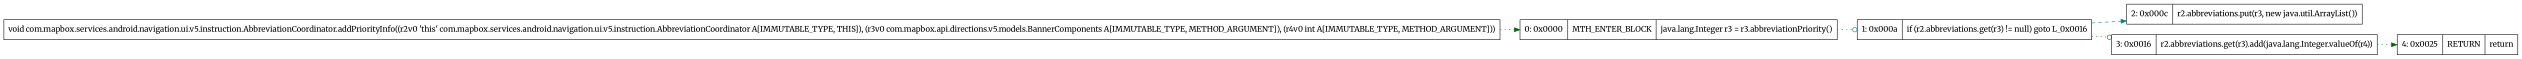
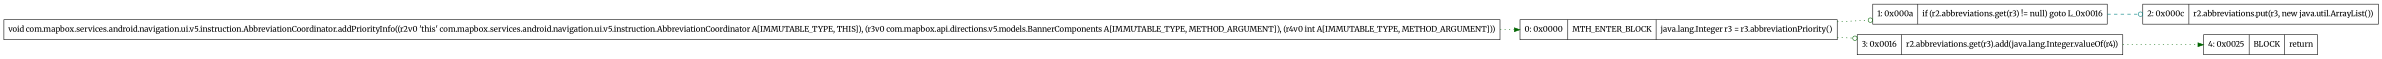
edge "1: 0x000a" -> "2: 0x000c": arrowhead normal -> odot
edge "0: 0x0000" -> "1: 0x000a": color teal -> darkgreen
edge "1: 0x000a" -> "3: 0x0016": now "0: 0x0000" -> "3: 0x0016"
node "4: 0x0025": text "RETURN" -> "BLOCK"
